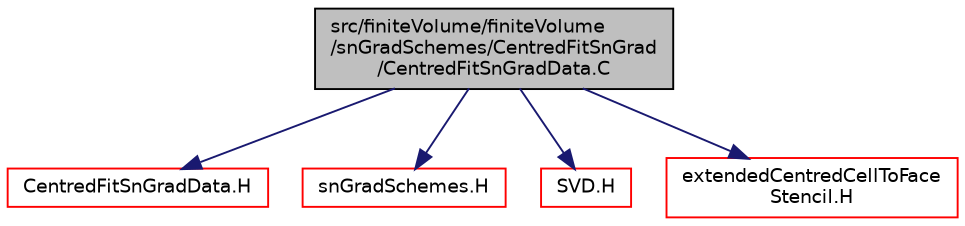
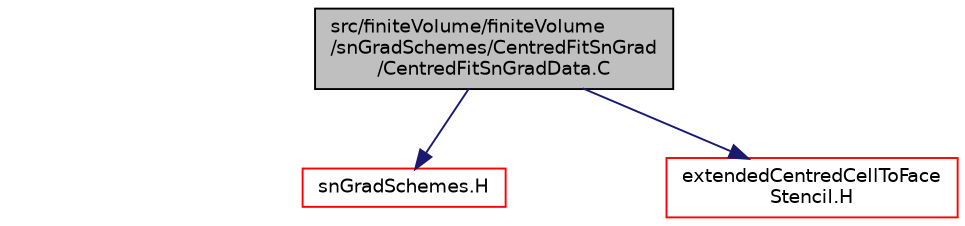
node "CentredFitSnGradData.H": removed
node "SVD.H": removed
